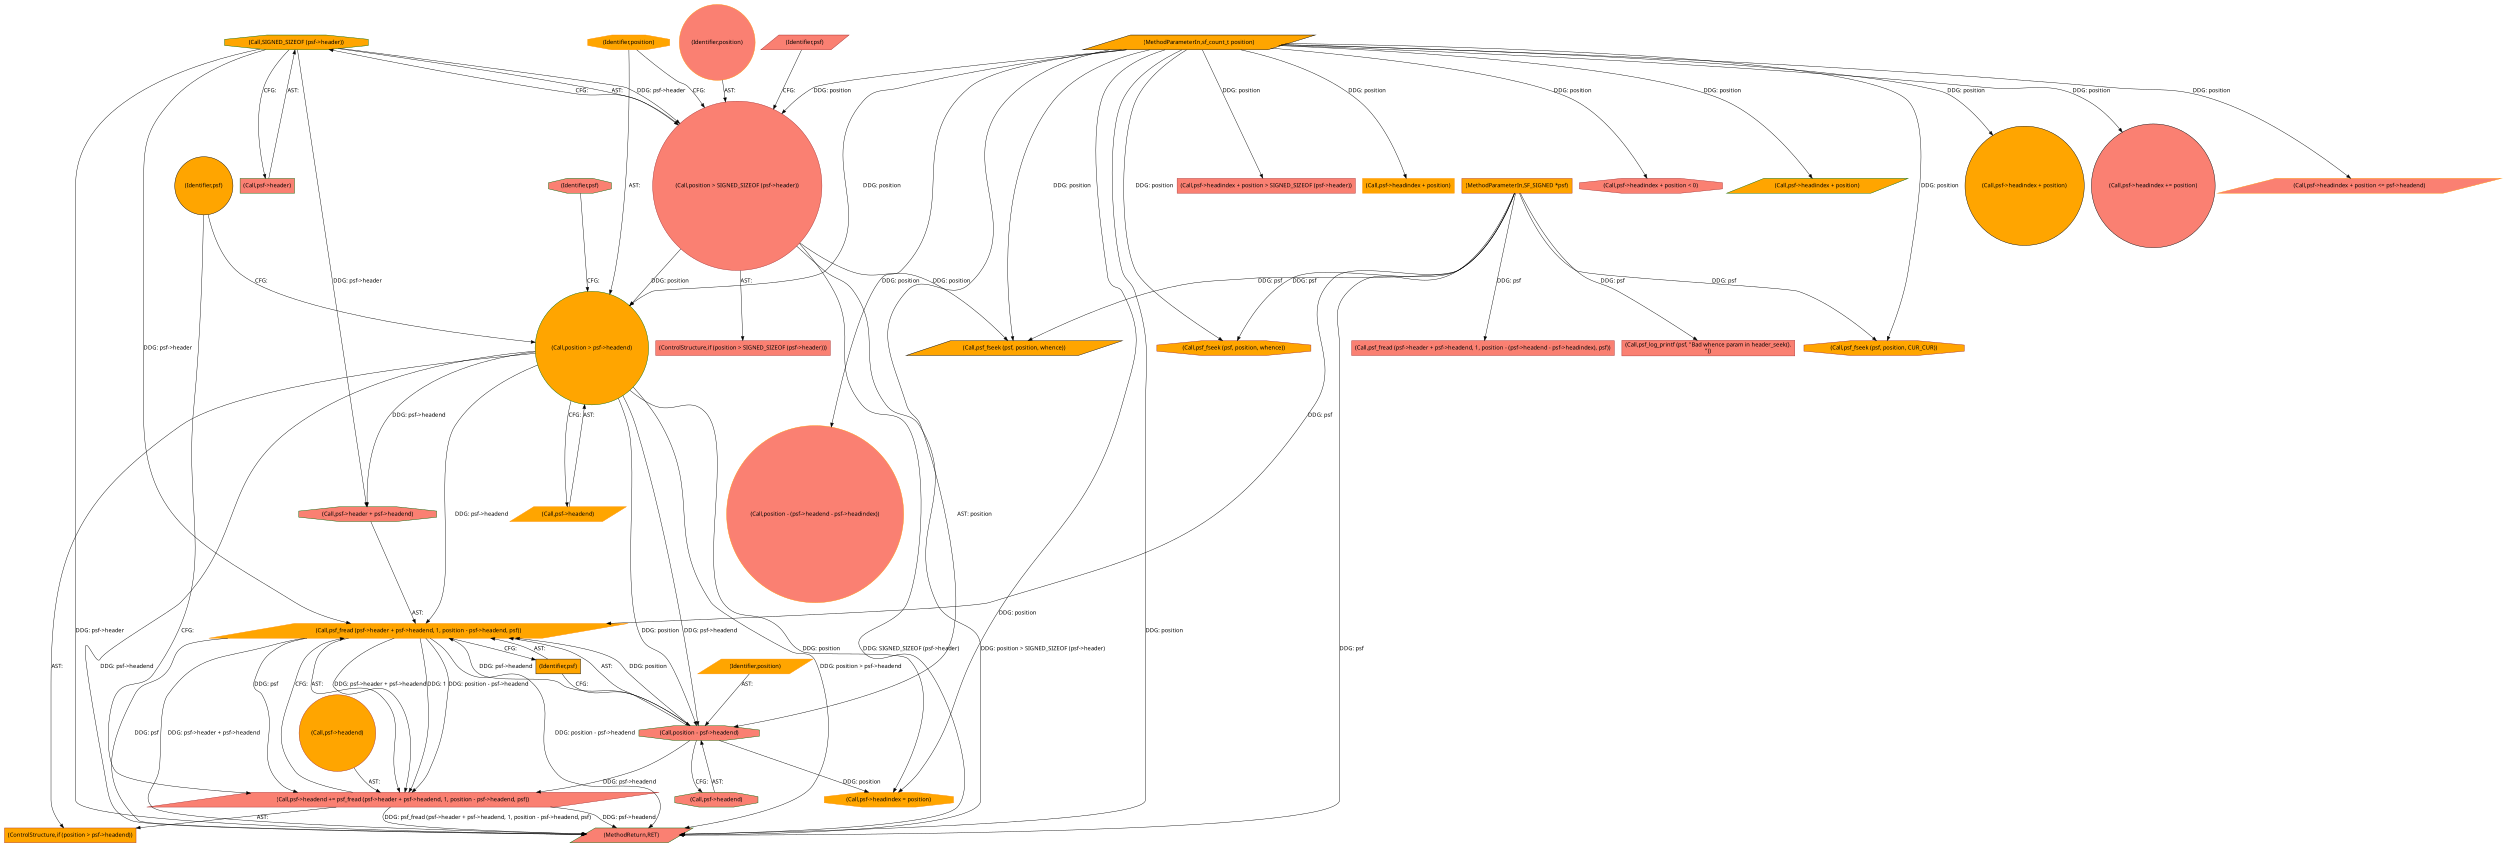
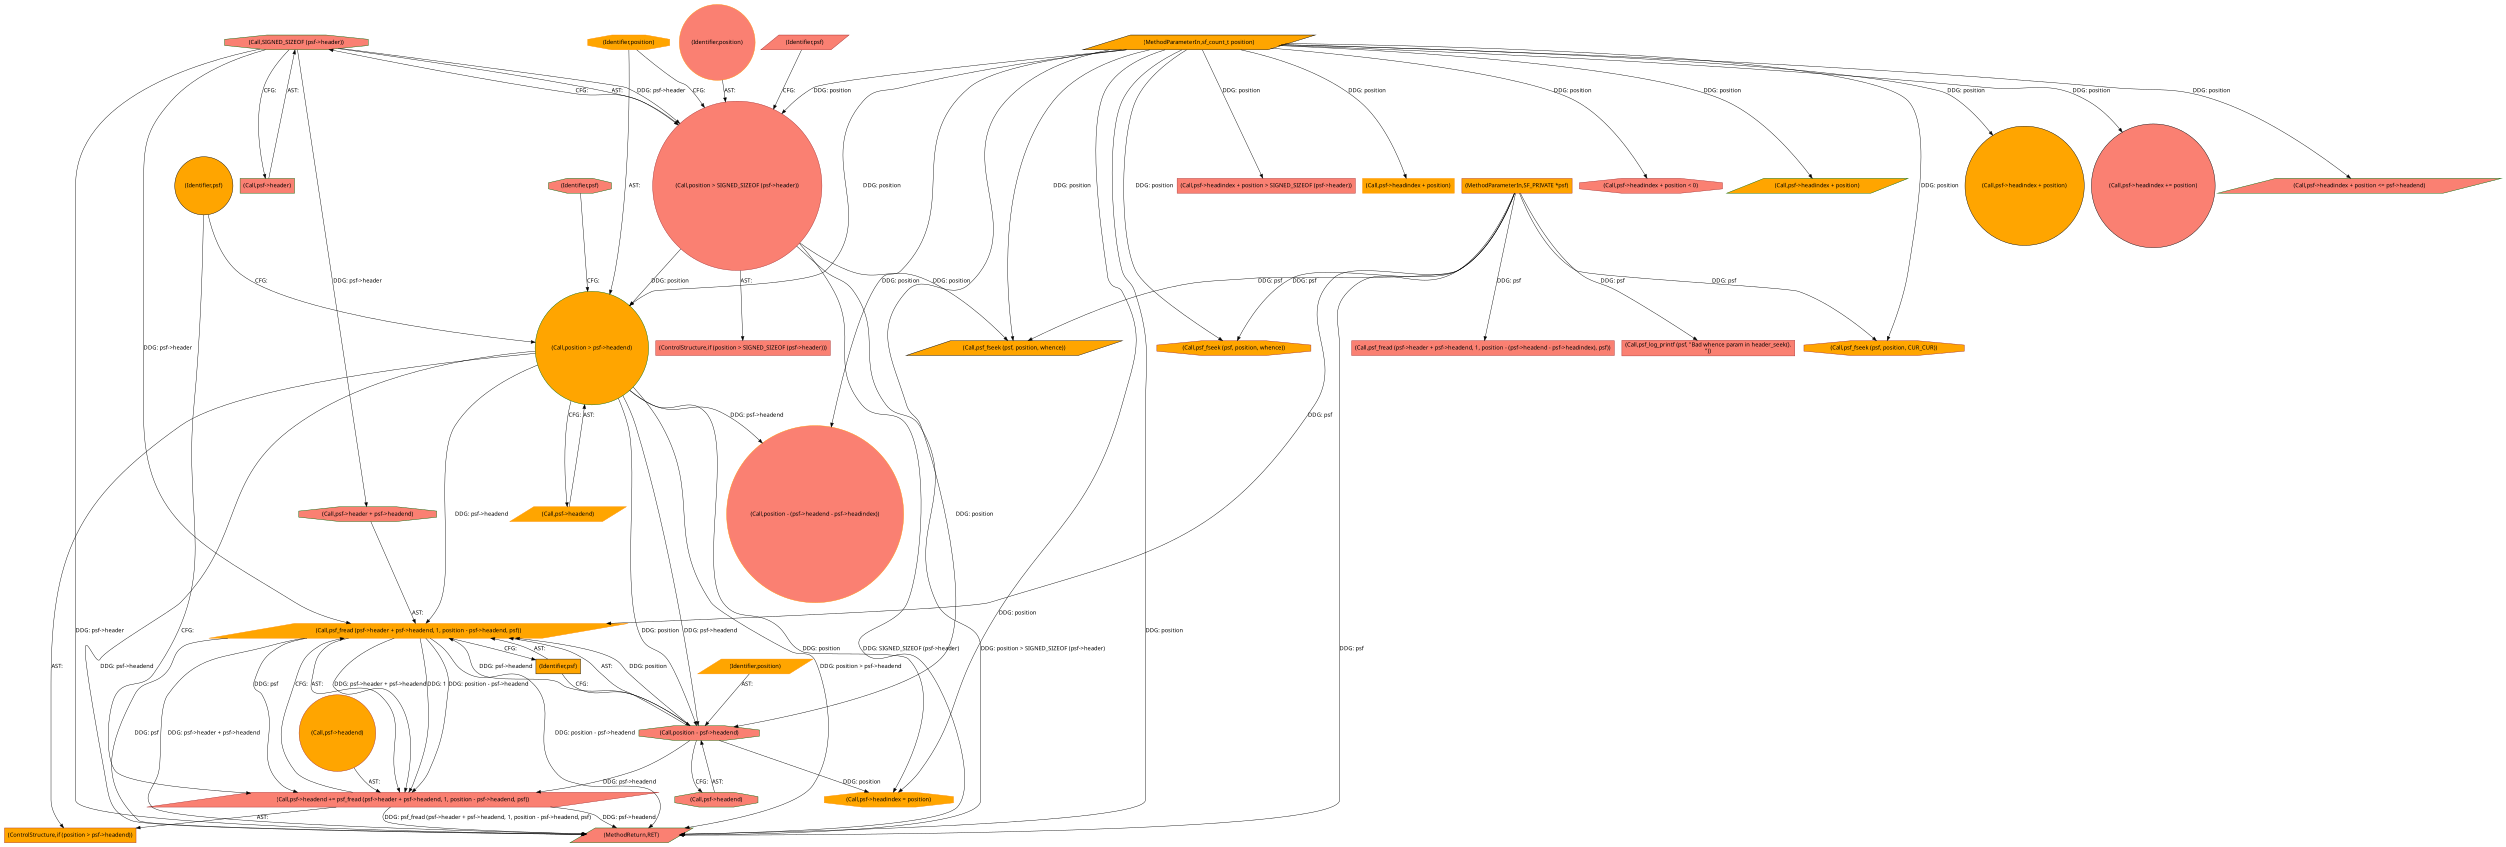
node "(Call,SIGNED_SIZEOF (psf->header))": fillcolor orange -> salmon
node "(MethodParameterIn,SF_SIGNED *psf)": label "(MethodParameterIn,SF_SIGNED *psf)" -> "(MethodParameterIn,SF_PRIVATE *psf)"
node "(Call,psf->headindex + position <= psf->headend)": color darkorange -> darkgreen
edge "(Call,position > psf->headend)" -> "(Call,psf->header + psf->headend)": now "(Call,position > psf->headend)" -> "(Call,position - (psf->headend - psf->headindex))"
edge "(MethodParameterIn,sf_count_t position)" -> "(Call,position - psf->headend)": label "AST: position" -> "DDG: position"
